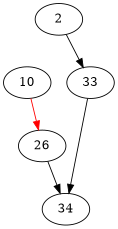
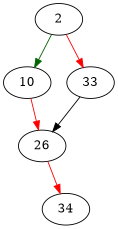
edge "2" -> "10": added
edge "2" -> "33": color black -> red
edge "33" -> "34": now "33" -> "26"
edge "26" -> "34": color black -> red
